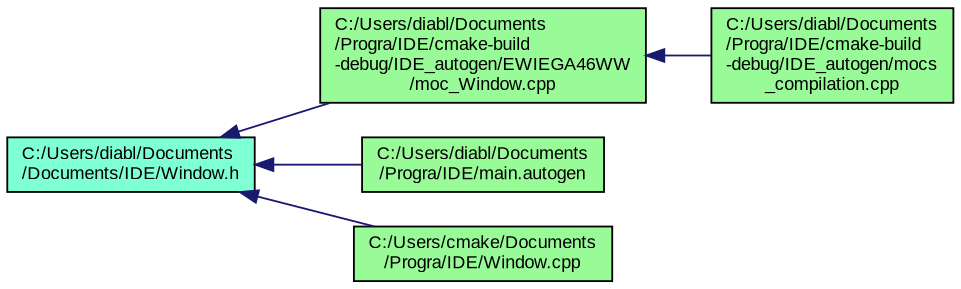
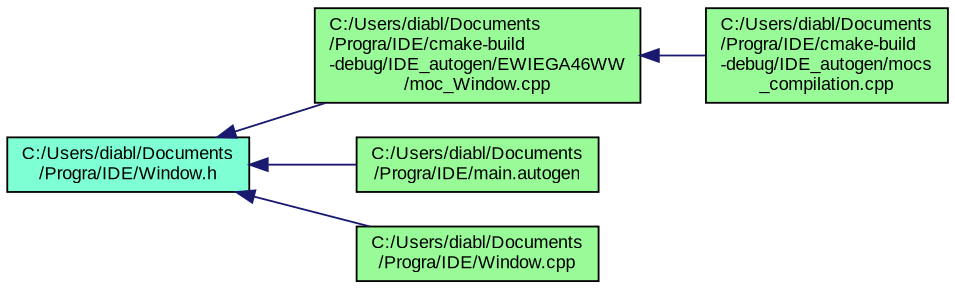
node "C:/Users/diabl/Documents /Documents/IDE/Window.h": label "C:/Users/diabl/Documents /Documents/IDE/Window.h" -> "C:/Users/diabl/Documents /Progra/IDE/Window.h"
node "C:/Users/cmake/Documents /Progra/IDE/Window.cpp": label "C:/Users/cmake/Documents /Progra/IDE/Window.cpp" -> "C:/Users/diabl/Documents /Progra/IDE/Window.cpp"
